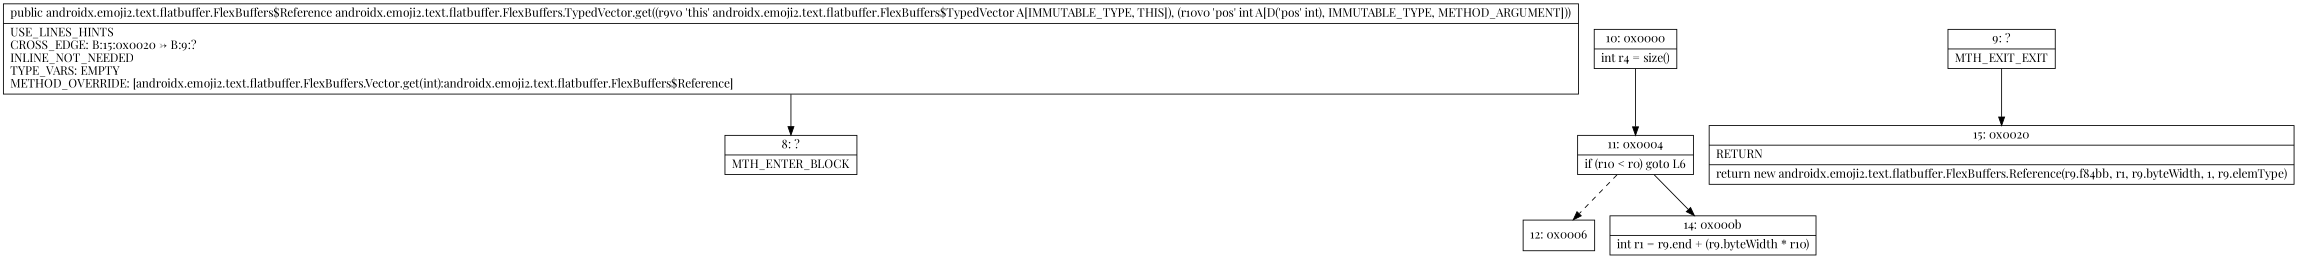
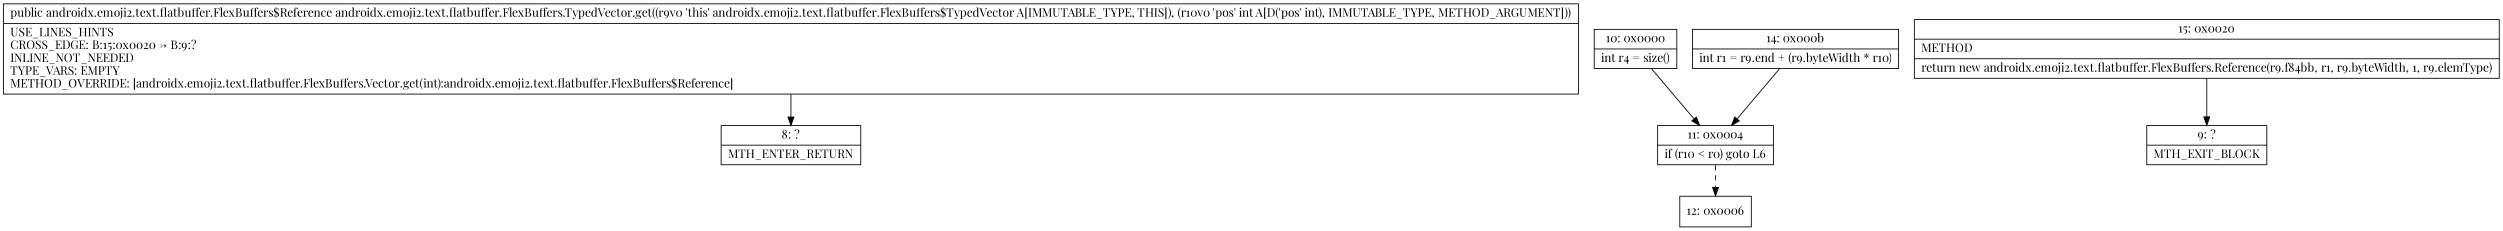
node "9: ?": text "MTH_EXIT_EXIT" -> "MTH_EXIT_BLOCK"
edge "9: ?" -> "15: 0x0020": reversed
node "15: 0x0020": text "RETURN" -> "METHOD"
node "8: ?": text "MTH_ENTER_BLOCK" -> "MTH_ENTER_RETURN"
edge "11: 0x0004" -> "14: 0x000b": reversed
